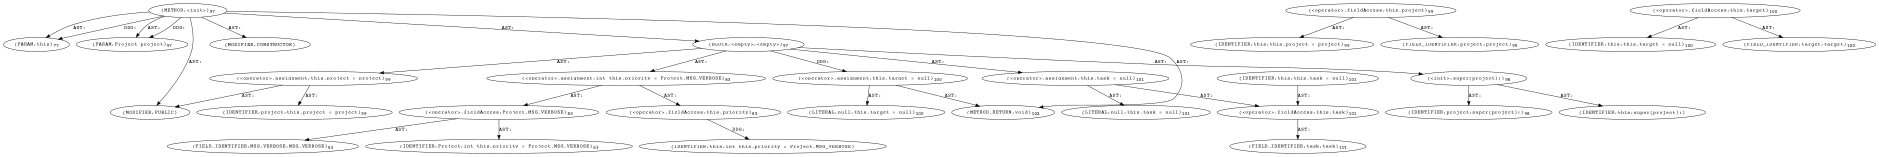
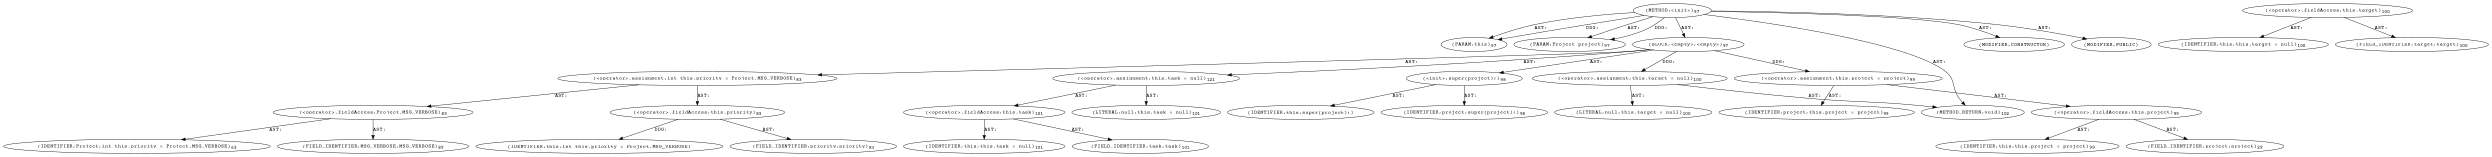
node "(PARAM,this)": text "77" -> "97"
node "(FIELD_IDENTIFIER,project,project)": text "99" -> "29"
edge "(BLOCK,<empty>,<empty>)" -> "(<operator>.assignment,this.project = project)": label "AST: " -> "DDG: "
node "(<operator>.assignment,this.task = null)": text "101" -> "121"
edge "(IDENTIFIER,this,this.task = null)" -> "(<operator>.fieldAccess,this.task)": reversed
edge "(<operator>.assignment,this.project = project)" -> "(MODIFIER,PUBLIC)": now "(<operator>.assignment,this.project = project)" -> "(<operator>.fieldAccess,this.project)"
node "(FIELD_IDENTIFIER,MSG_VERBOSE,MSG_VERBOSE)": text "83" -> "89"
node "(FIELD_IDENTIFIER,priority,priority)": added
